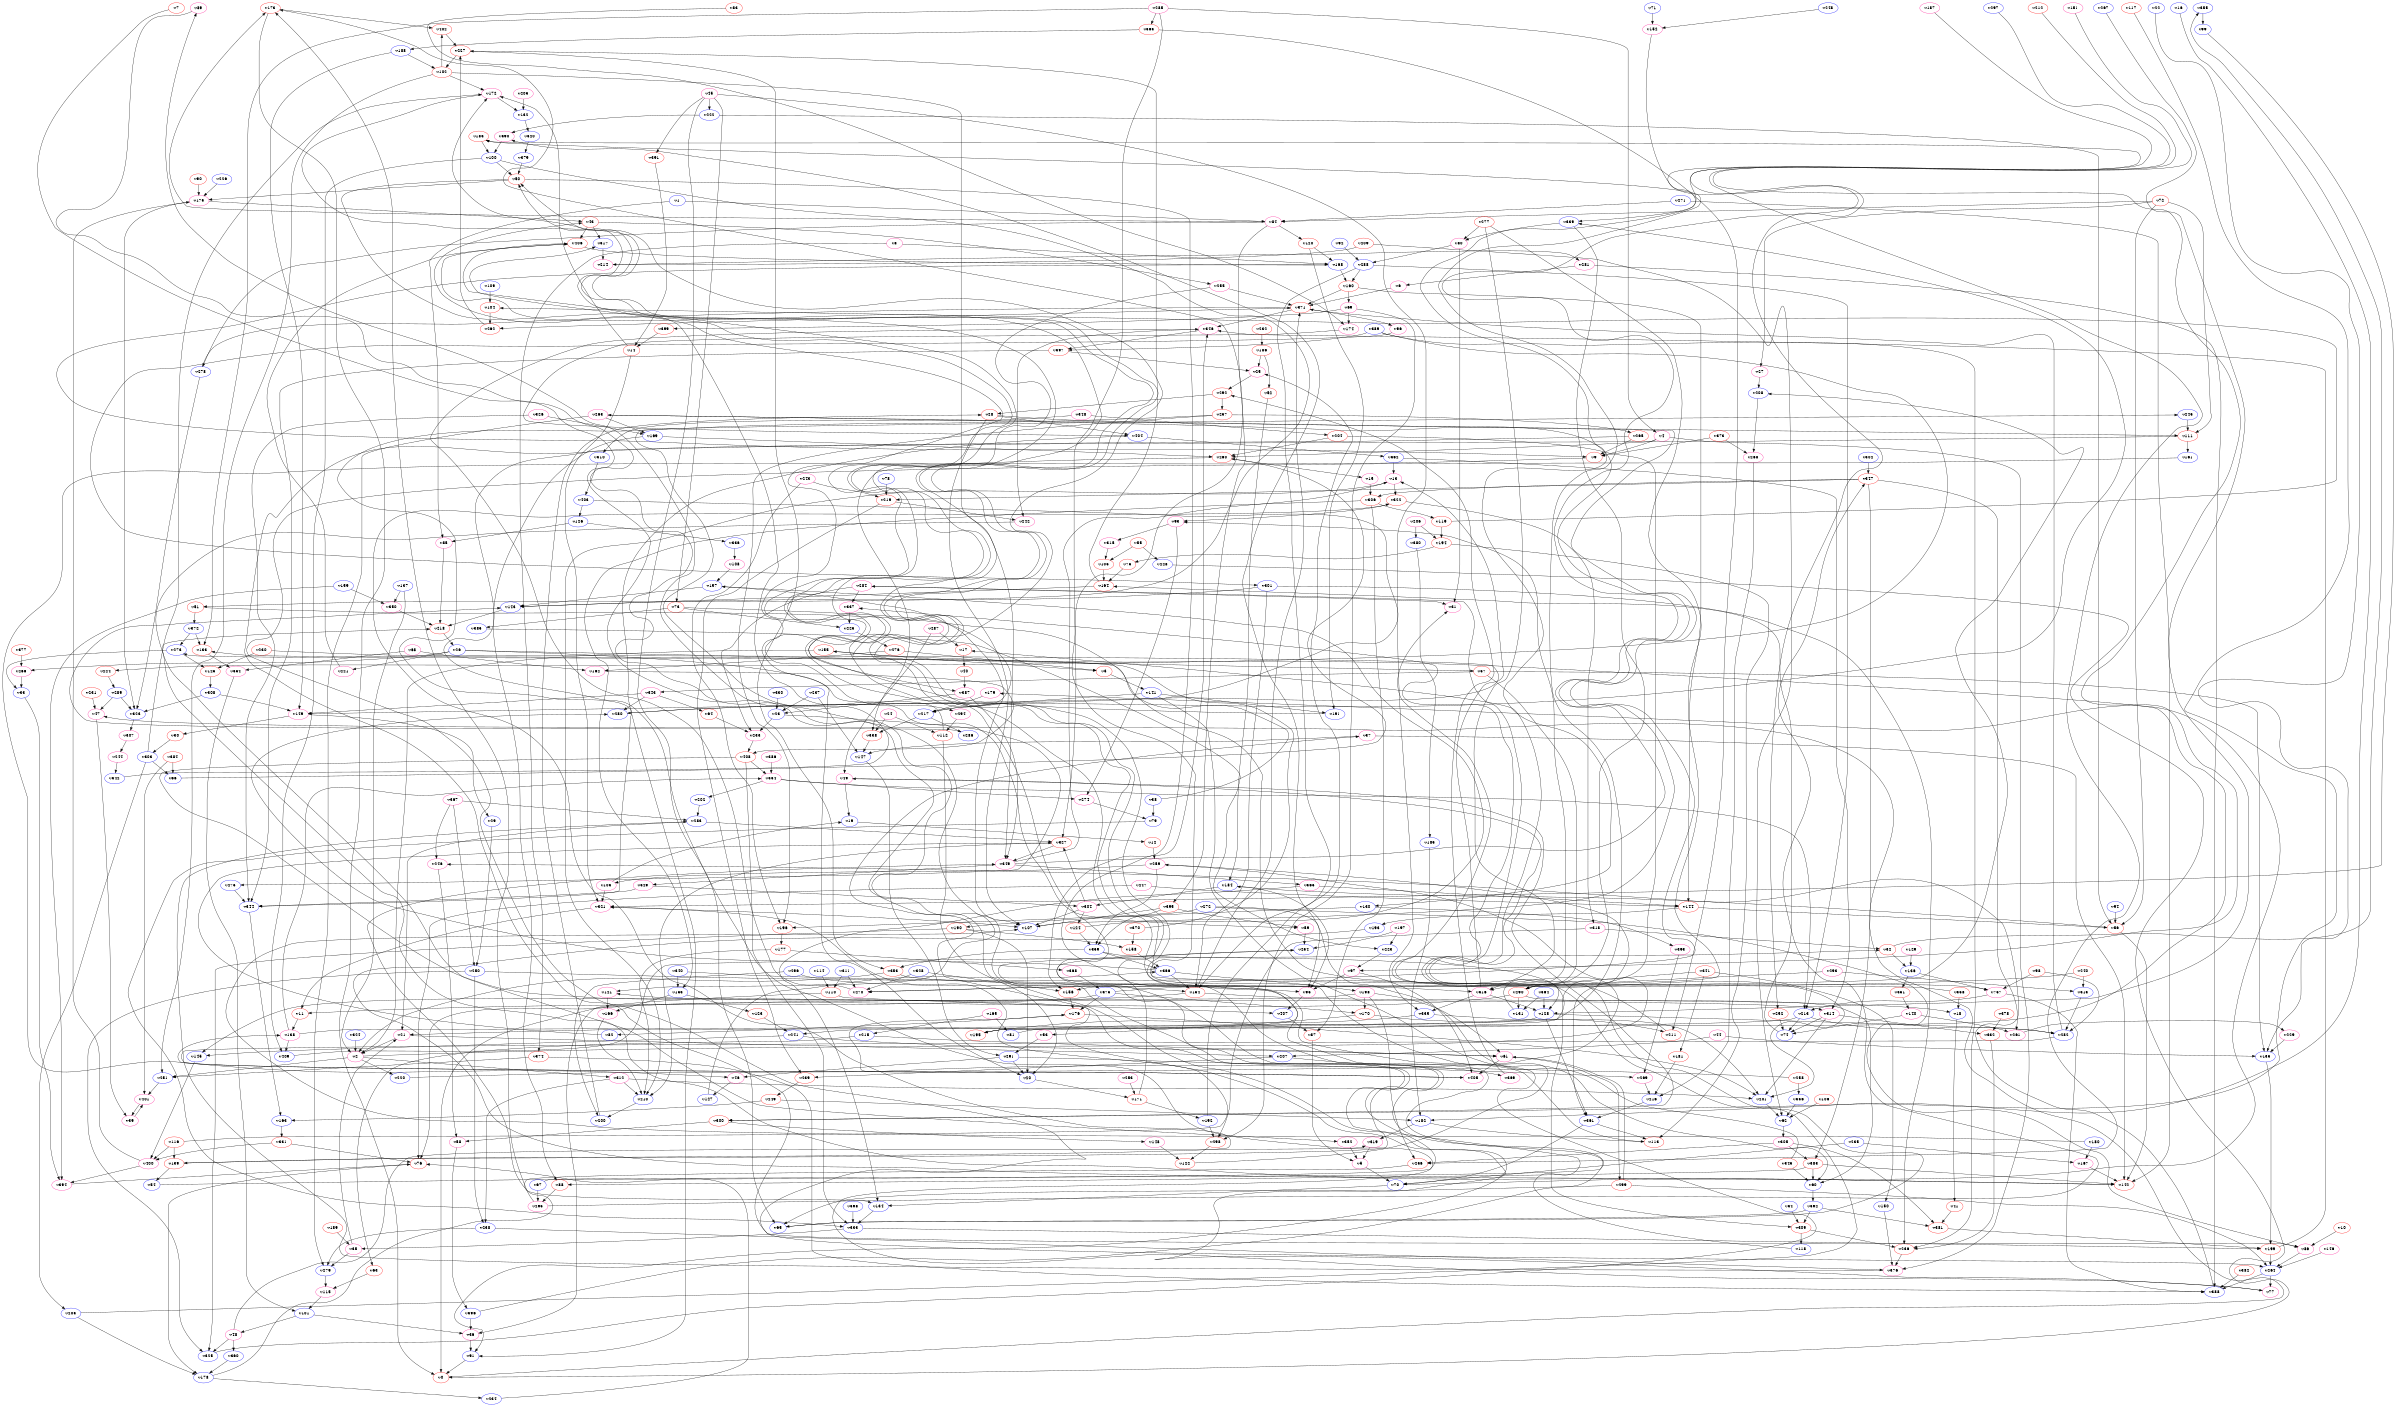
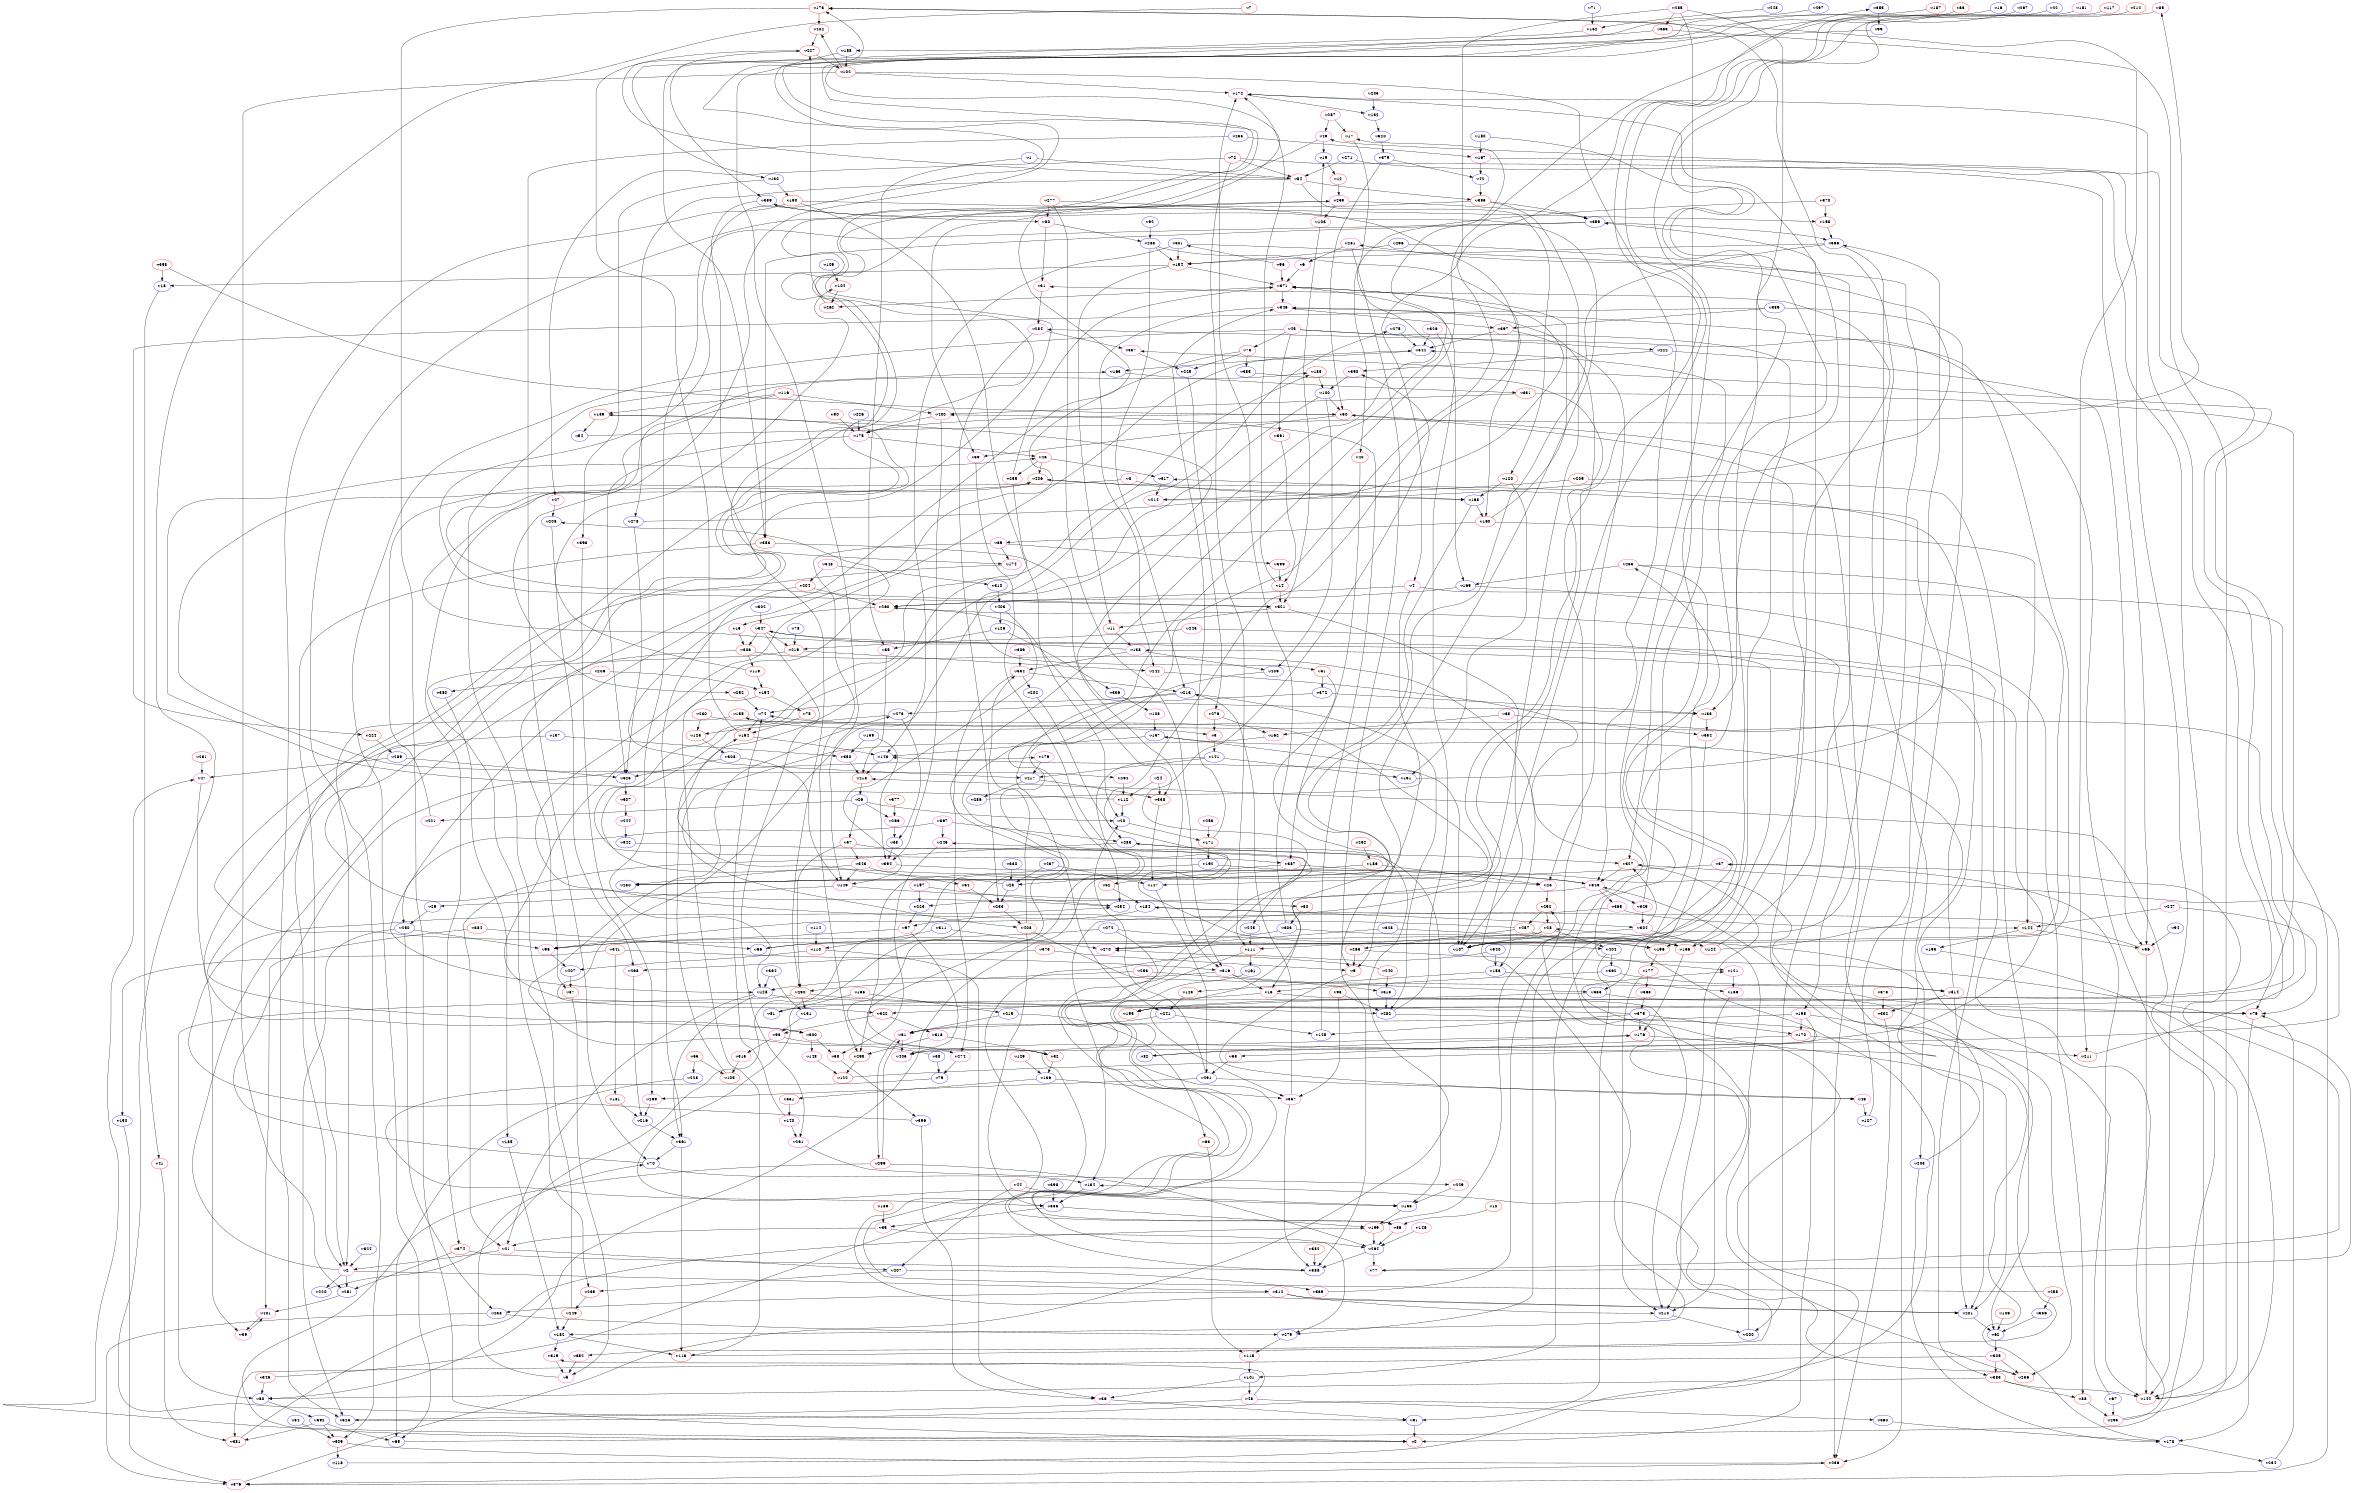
node "v187": color deeppink -> red
node "v42": added
edge "v371" -> "v96": reversed
edge "v284" -> "v31": reversed
node "v757": label "v757" -> "v357"
